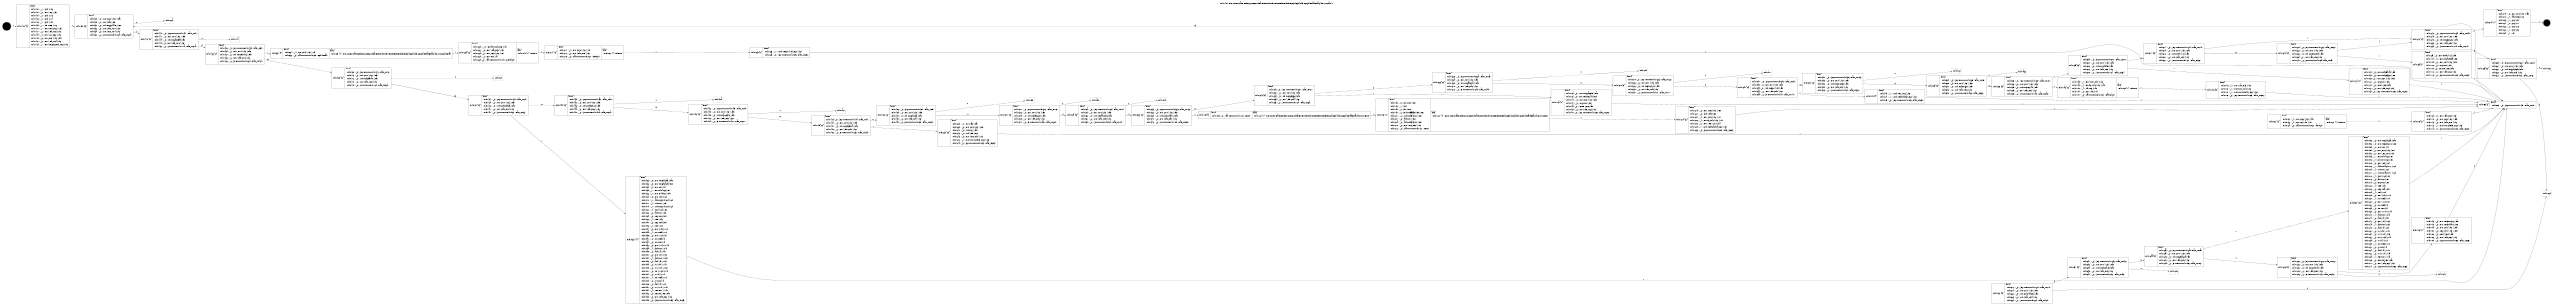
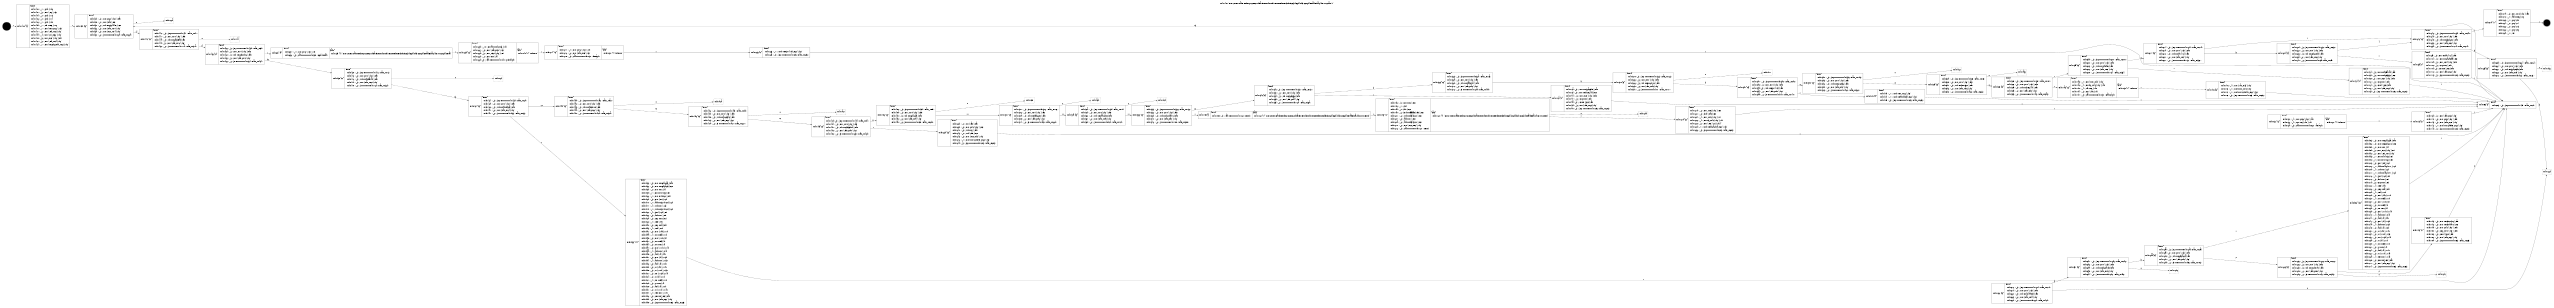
edge "0x401565 [25]" -> "0x4018bd": now "0x4017f3 [40]" -> "0x4018bd"
